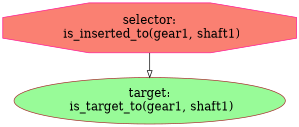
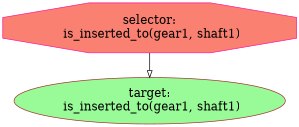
node "target: is_target_to(gear1, shaft1)": label "target: is_target_to(gear1, shaft1)" -> "target: is_inserted_to(gear1, shaft1)"
